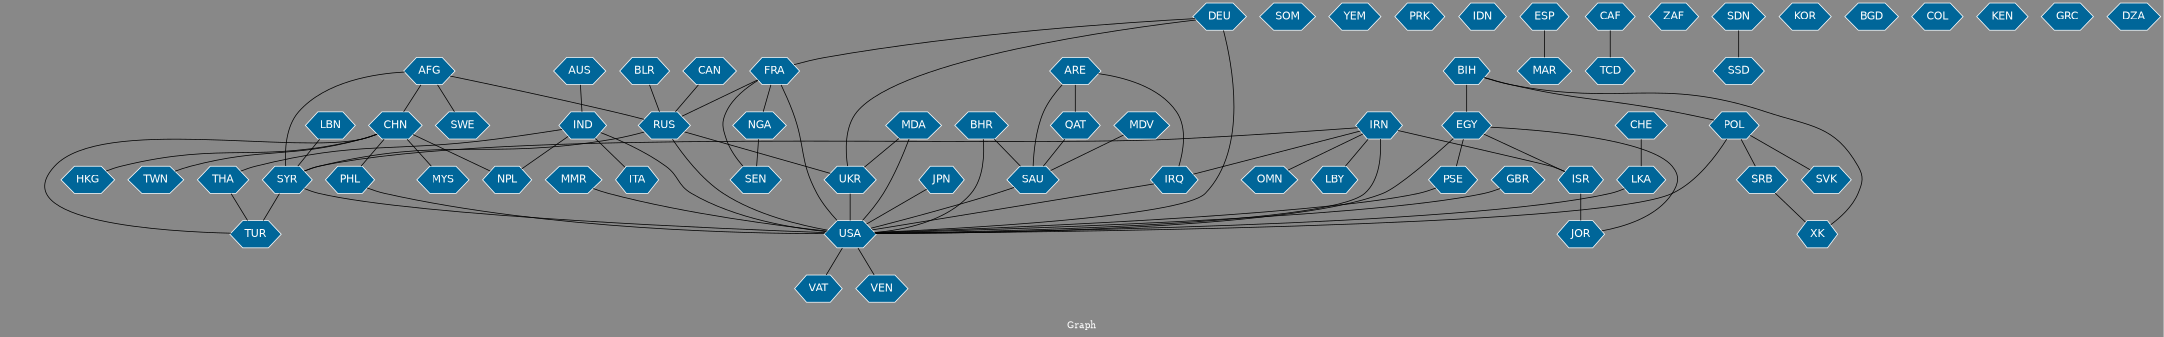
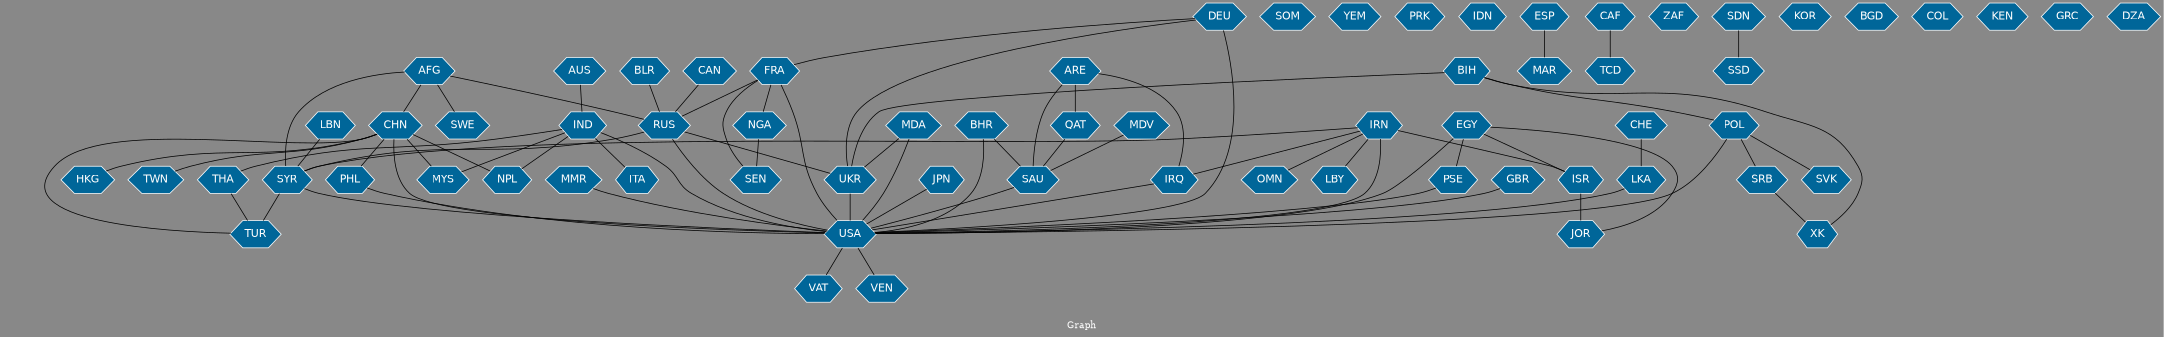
edge "BIH" -- "EGY": now "BIH" -- "UKR"
edge "IND" -- "MYS": added
edge "CHN" -- "USA": added
